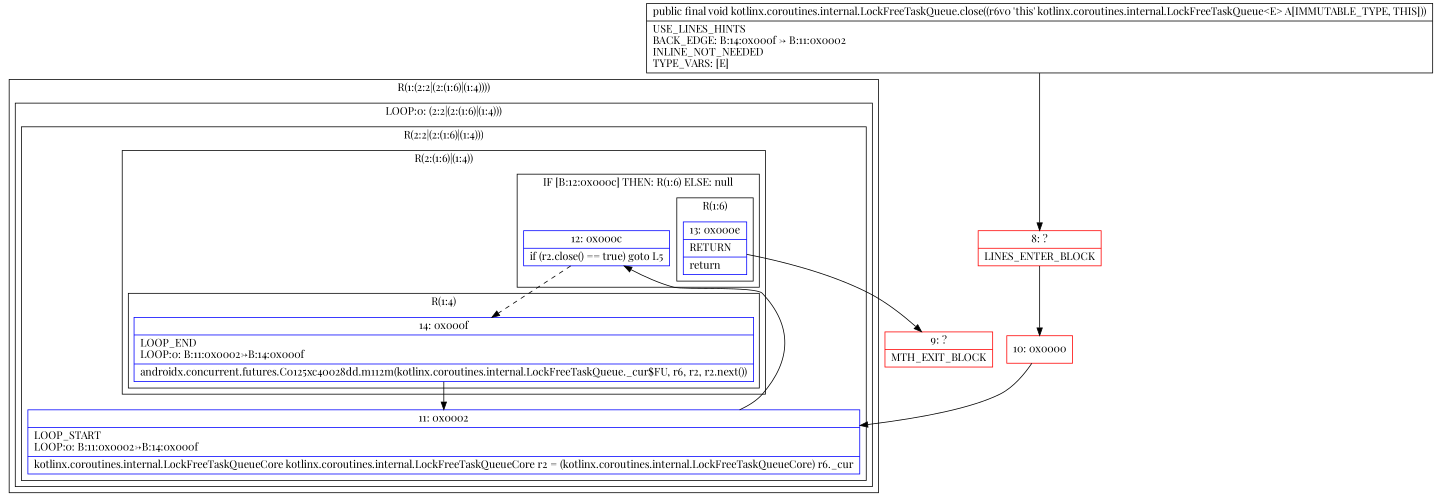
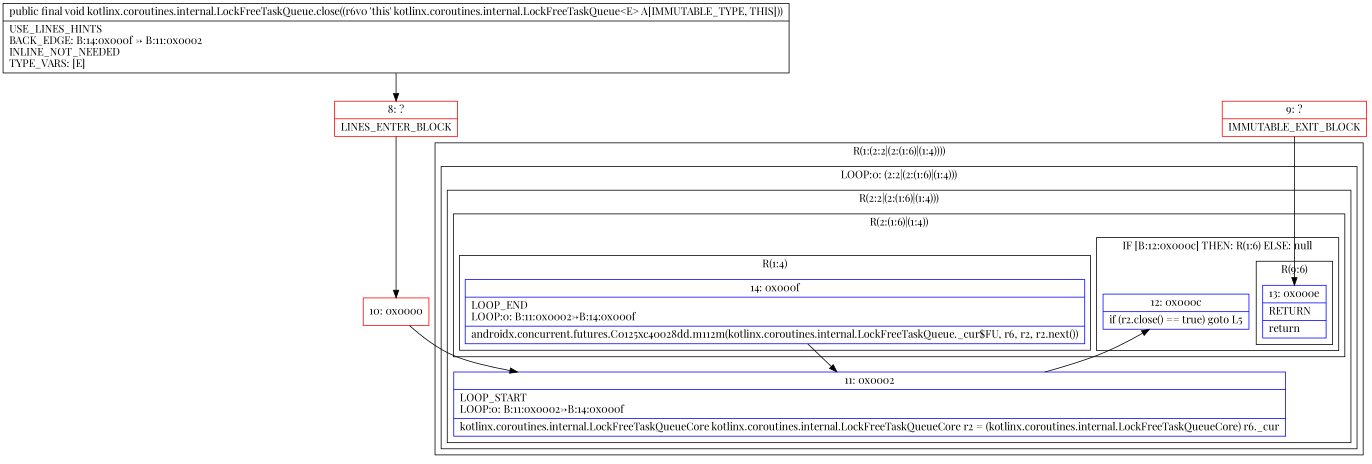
cluster "R(1:6)": label "R(1:6)" -> "R(9:6)"
edge "13: 0x000e" -> "9: ?": reversed
edge "12: 0x000c" -> "14: 0x000f": removed
node "9: ?": text "MTH_EXIT_BLOCK" -> "IMMUTABLE_EXIT_BLOCK"
